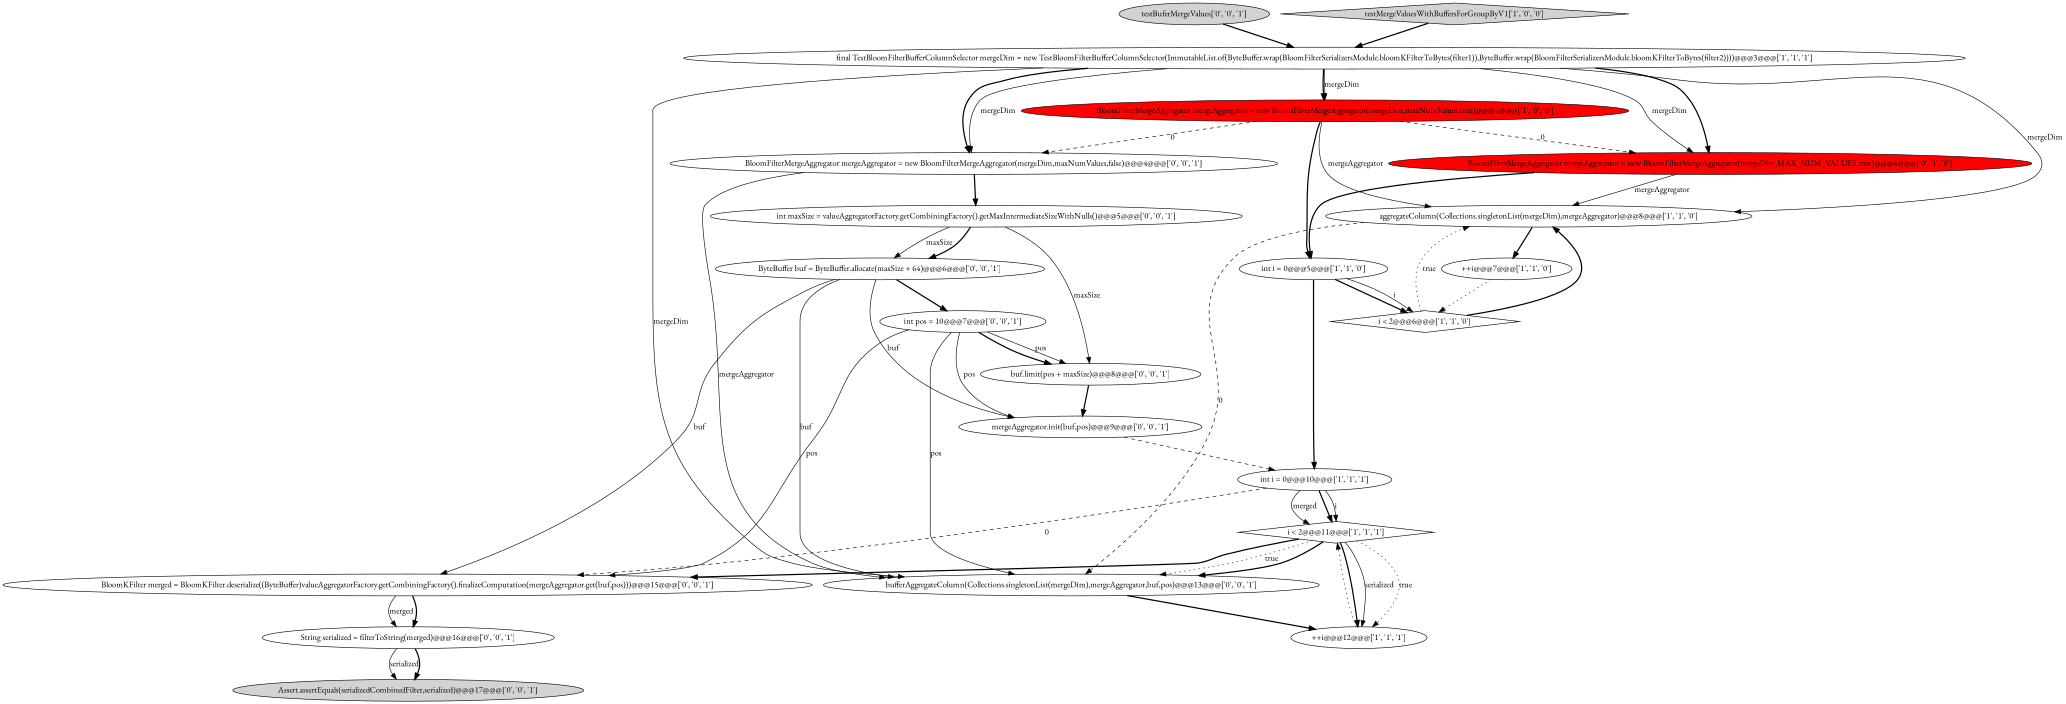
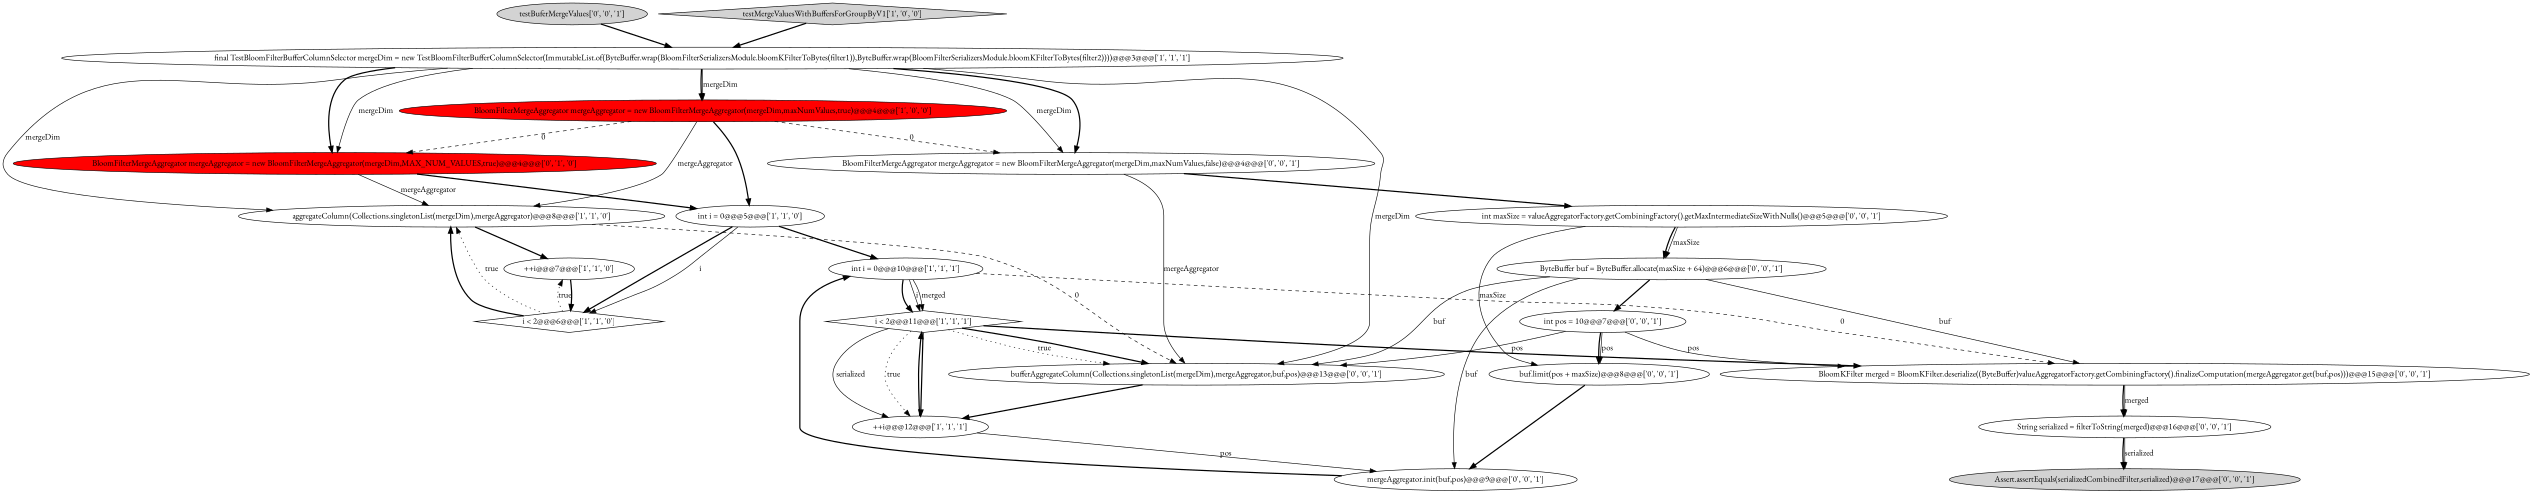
edge "++i@@@7@@@['1', '1', '0']" -> "i < 2@@@6@@@['1', '1', '0']": style dotted -> bold
edge "i < 2@@@6@@@['1', '1', '0']" -> "++i@@@7@@@['1', '1', '0']": added, label "true"
edge "int pos = 10@@@7@@@['0', '0', '1']" -> "mergeAggregator.init(buf,pos)@@@9@@@['0', '0', '1']": now "++i@@@12@@@['1', '1', '1']" -> "mergeAggregator.init(buf,pos)@@@9@@@['0', '0', '1']"
edge "mergeAggregator.init(buf,pos)@@@9@@@['0', '0', '1']" -> "int i = 0@@@10@@@['1', '1', '1']": style dashed -> bold
edge "++i@@@12@@@['1', '1', '1']" -> "i < 2@@@11@@@['1', '1', '1']": style dotted -> bold
